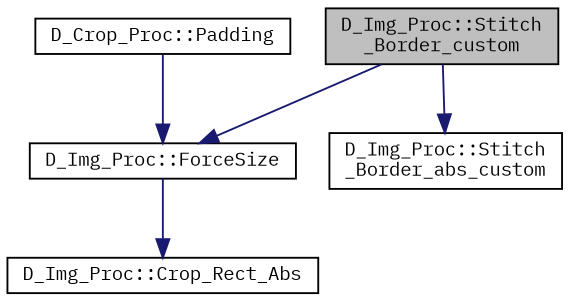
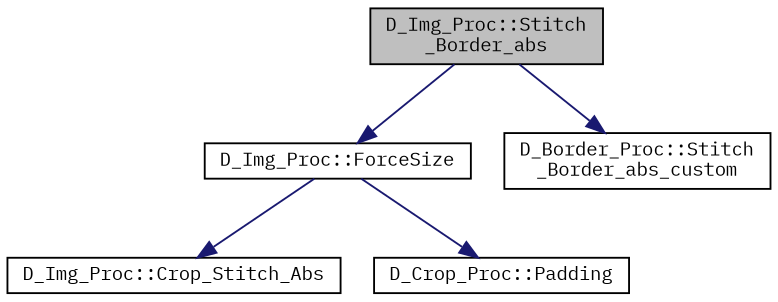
node "D_Img_Proc::Stitch _Border_custom": label "D_Img_Proc::Stitch _Border_custom" -> "D_Img_Proc::Stitch _Border_abs"
edge "D_Crop_Proc::Padding" -> "D_Img_Proc::ForceSize": reversed
node "D_Img_Proc::Stitch _Border_abs_custom": label "D_Img_Proc::Stitch _Border_abs_custom" -> "D_Border_Proc::Stitch _Border_abs_custom"
node "D_Img_Proc::Crop_Rect_Abs": label "D_Img_Proc::Crop_Rect_Abs" -> "D_Img_Proc::Crop_Stitch_Abs"
